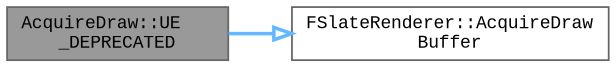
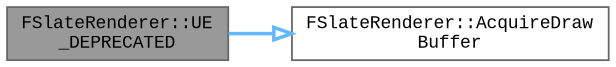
node "AcquireDraw::UE _DEPRECATED": label "AcquireDraw::UE _DEPRECATED" -> "FSlateRenderer::UE _DEPRECATED"
